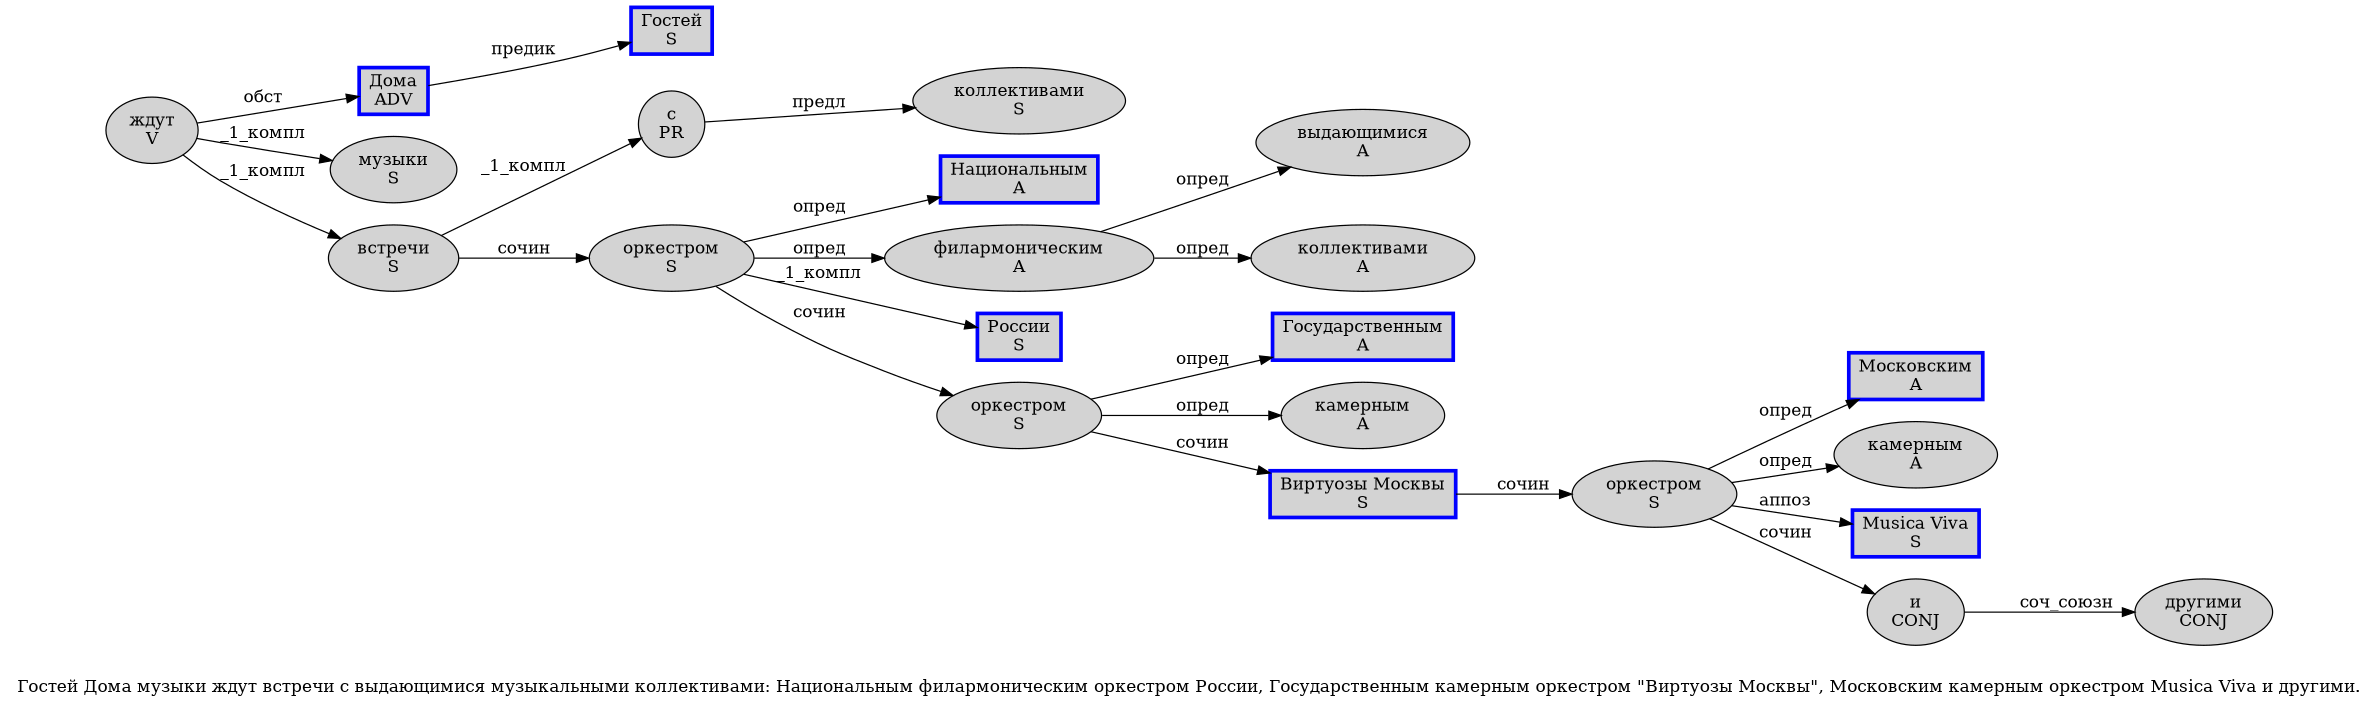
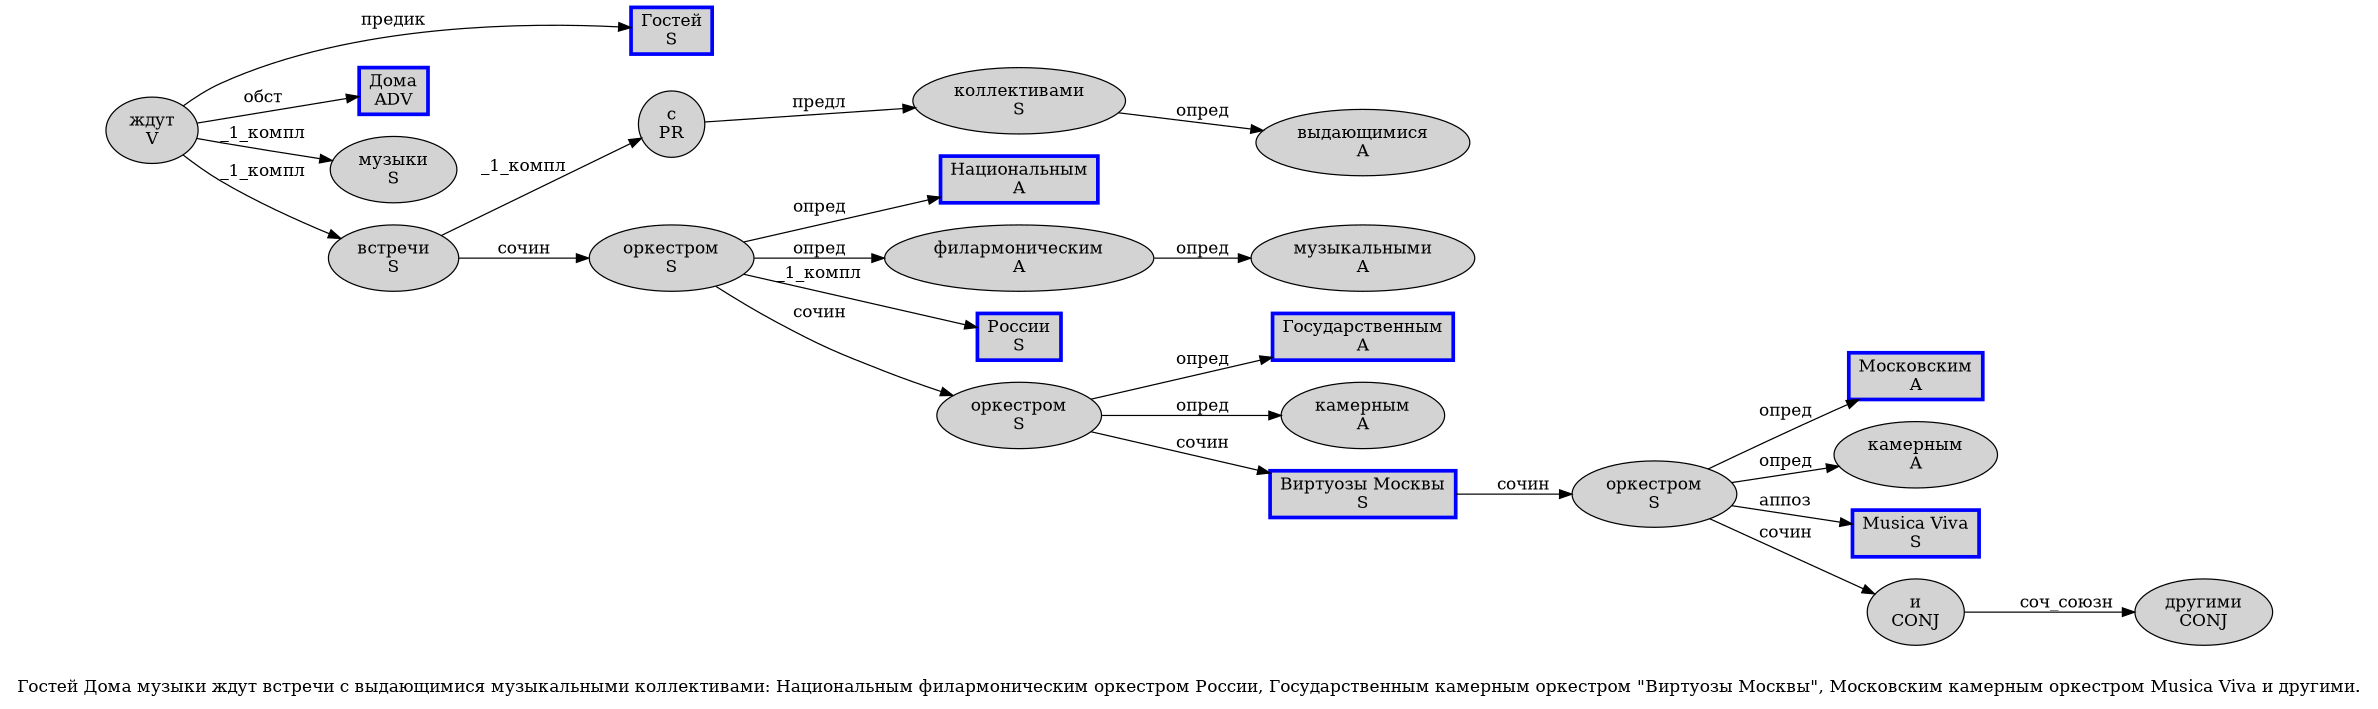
edge "Дома ADV" -> "Гостей S": now "ждут V" -> "Гостей S"
edge "филармоническим A" -> "выдающимися A": now "коллективами S" -> "выдающимися A"
node "коллективами A": label "коллективами A" -> "музыкальными A"
